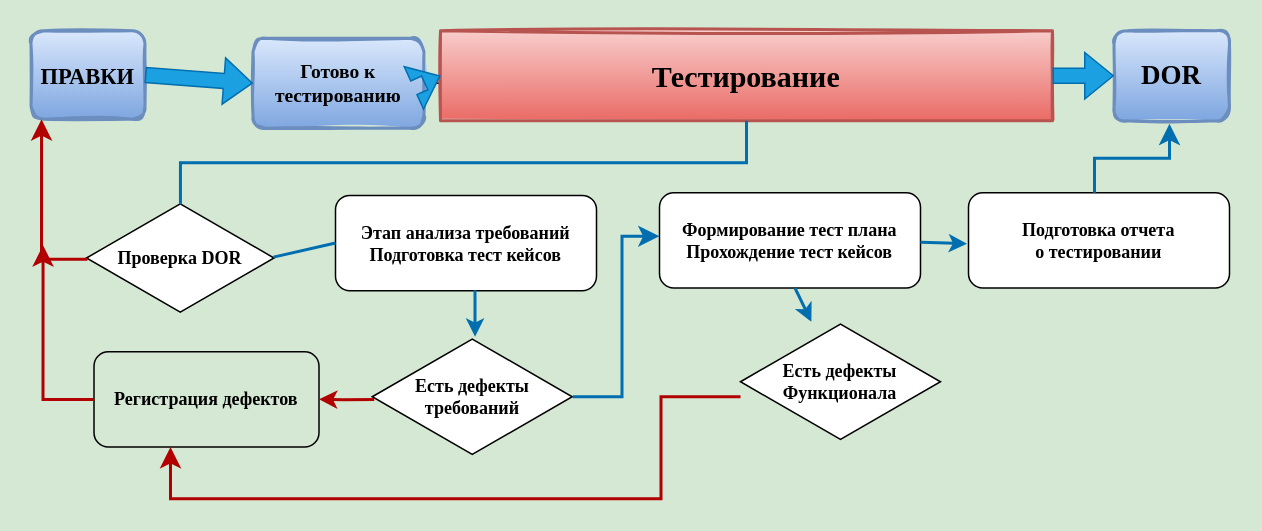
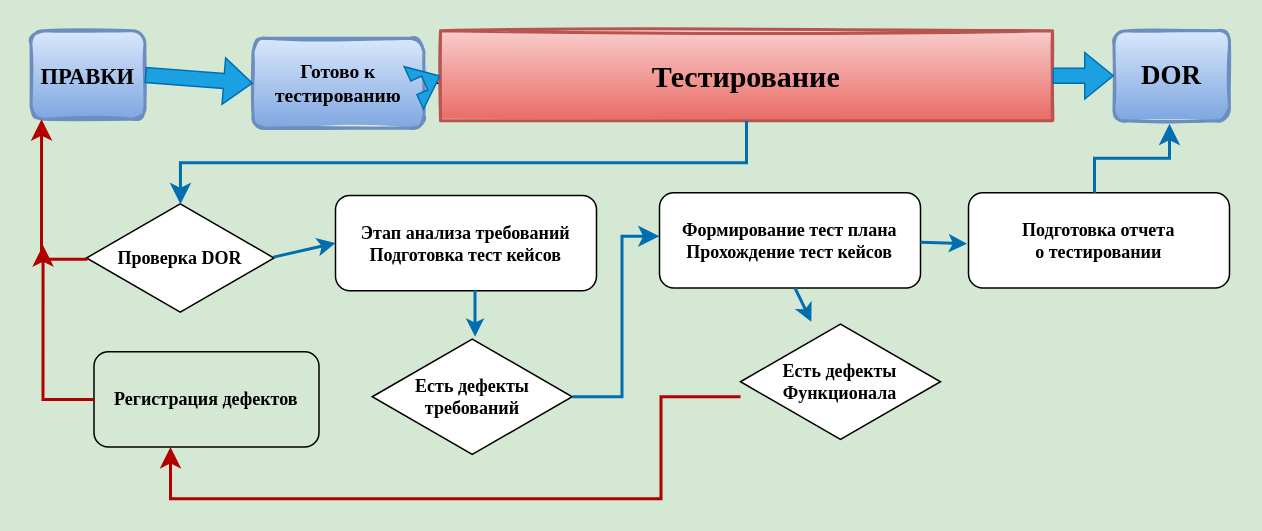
edge "Тестирование" -- "Проверка DOR": arrowhead none -> classic
edge "Этап анализа требований Подготовка тест кейсов" -- "Проверка DOR": arrowhead none -> classic
edge "Есть дефекты требований" -> "Регистрация дефектов": removed
